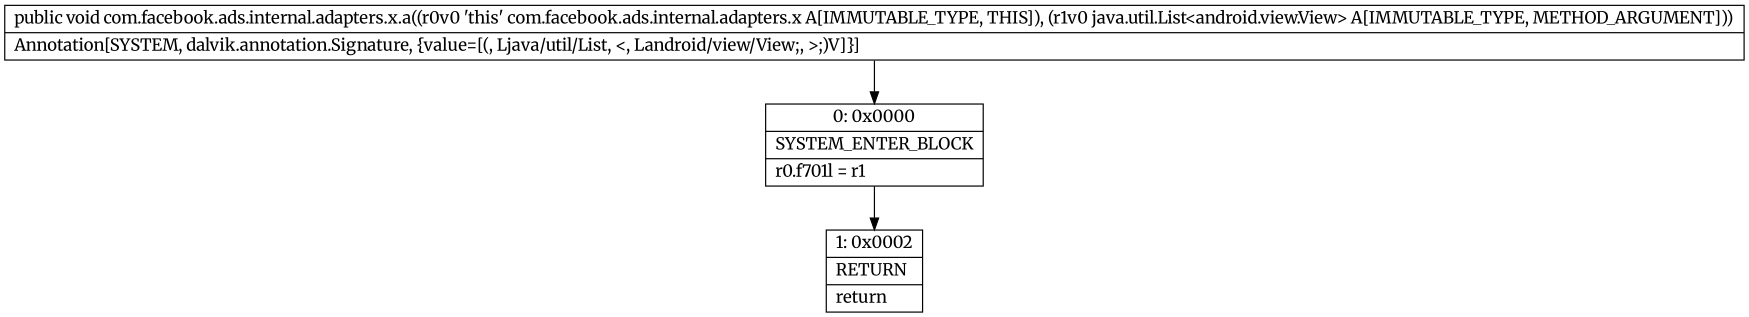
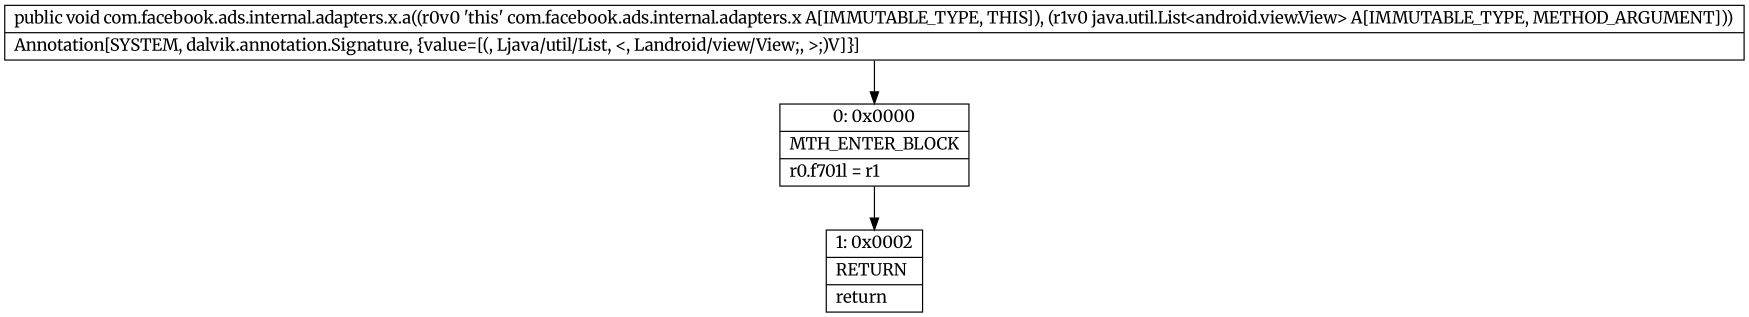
node "0: 0x0000": text "SYSTEM_ENTER_BLOCK" -> "MTH_ENTER_BLOCK"
